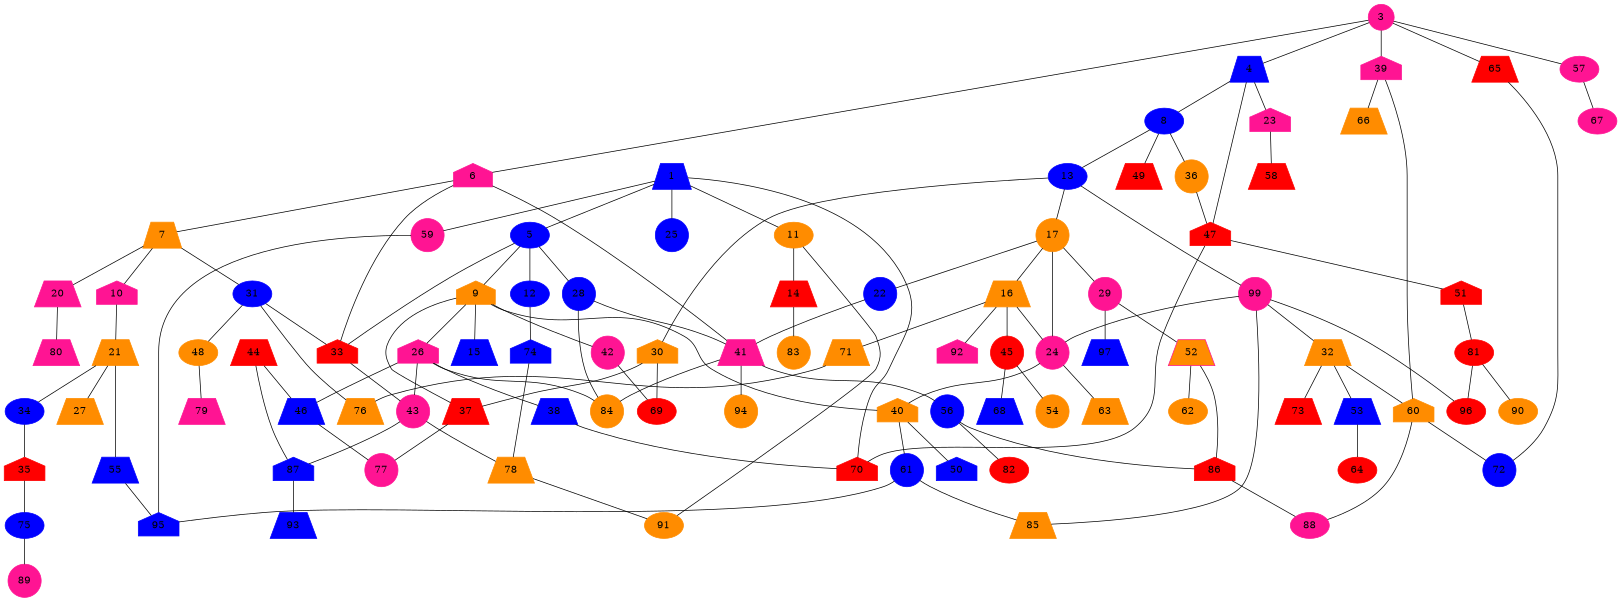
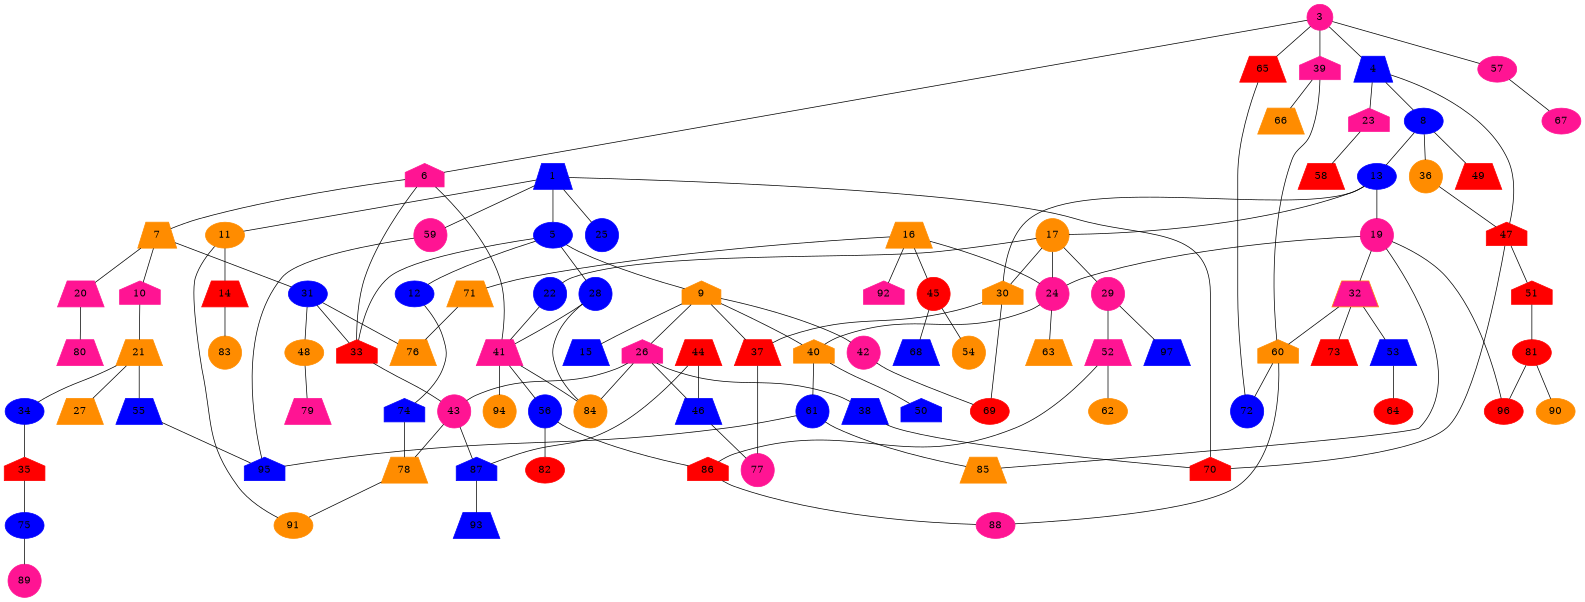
edge "17" -- "16": now "17" -- "30"
node "99": label "99" -> "19"
node "52": fillcolor darkorange -> deeppink
node "32": fillcolor darkorange -> deeppink
